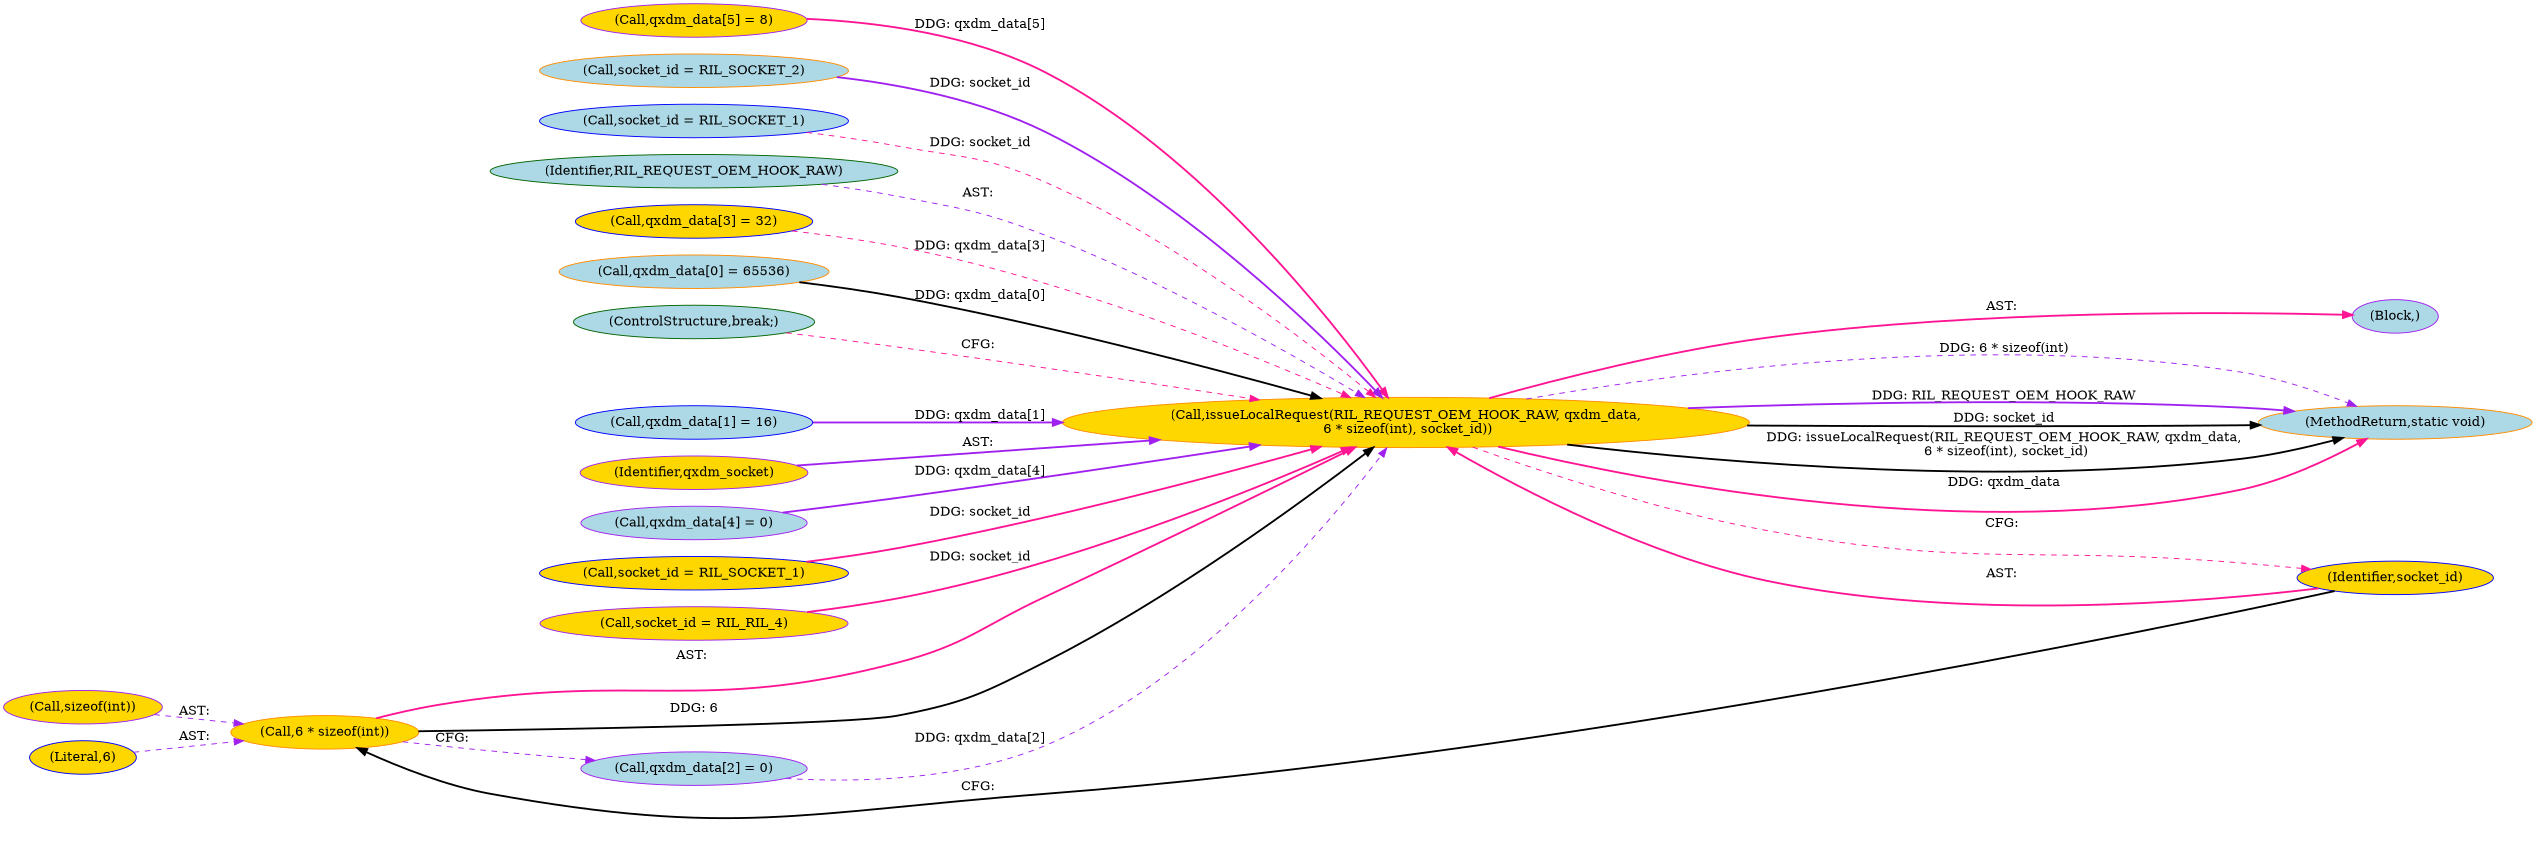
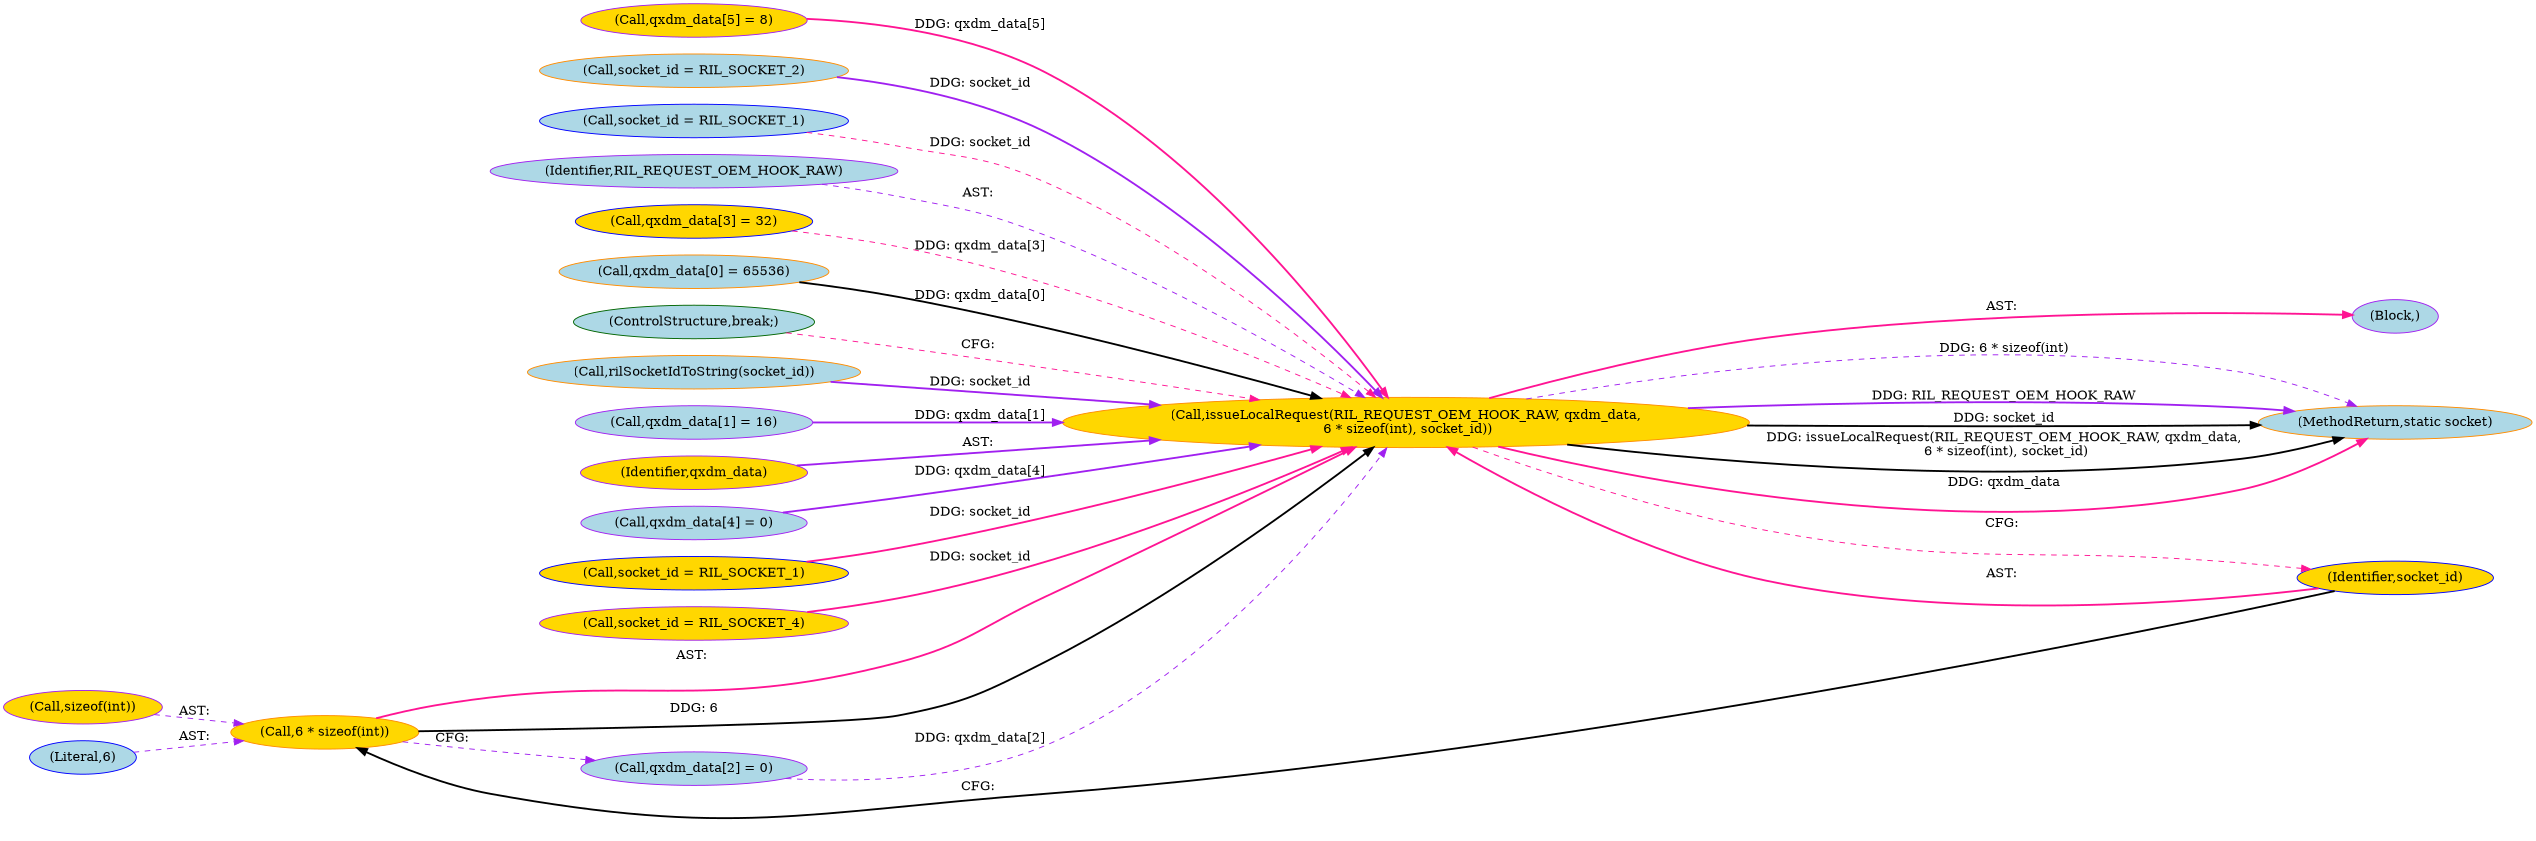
node "(Identifier,RIL_REQUEST_OEM_HOOK_RAW)": color darkgreen -> purple
node "(Call,rilSocketIdToString(socket_id))": added
node "(Call,qxdm_data[1] = 16)": color blue -> purple
node "(MethodReturn,static void)": label "(MethodReturn,static void)" -> "(MethodReturn,static socket)"
node "(Identifier,qxdm_socket)": label "(Identifier,qxdm_socket)" -> "(Identifier,qxdm_data)"
node "(Call,socket_id = RIL_RIL_4)": label "(Call,socket_id = RIL_RIL_4)" -> "(Call,socket_id = RIL_SOCKET_4)"
node "(Literal,6)": fillcolor gold -> lightblue
